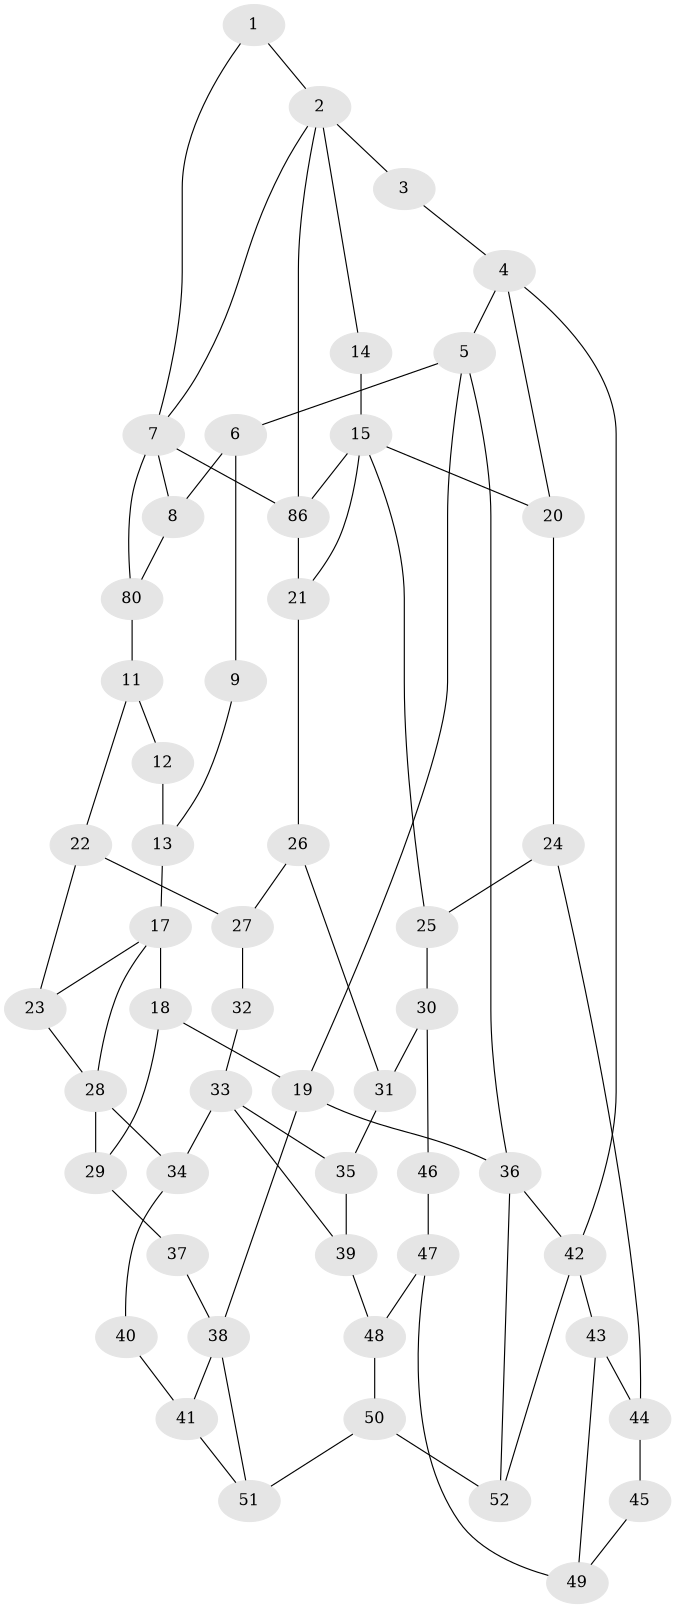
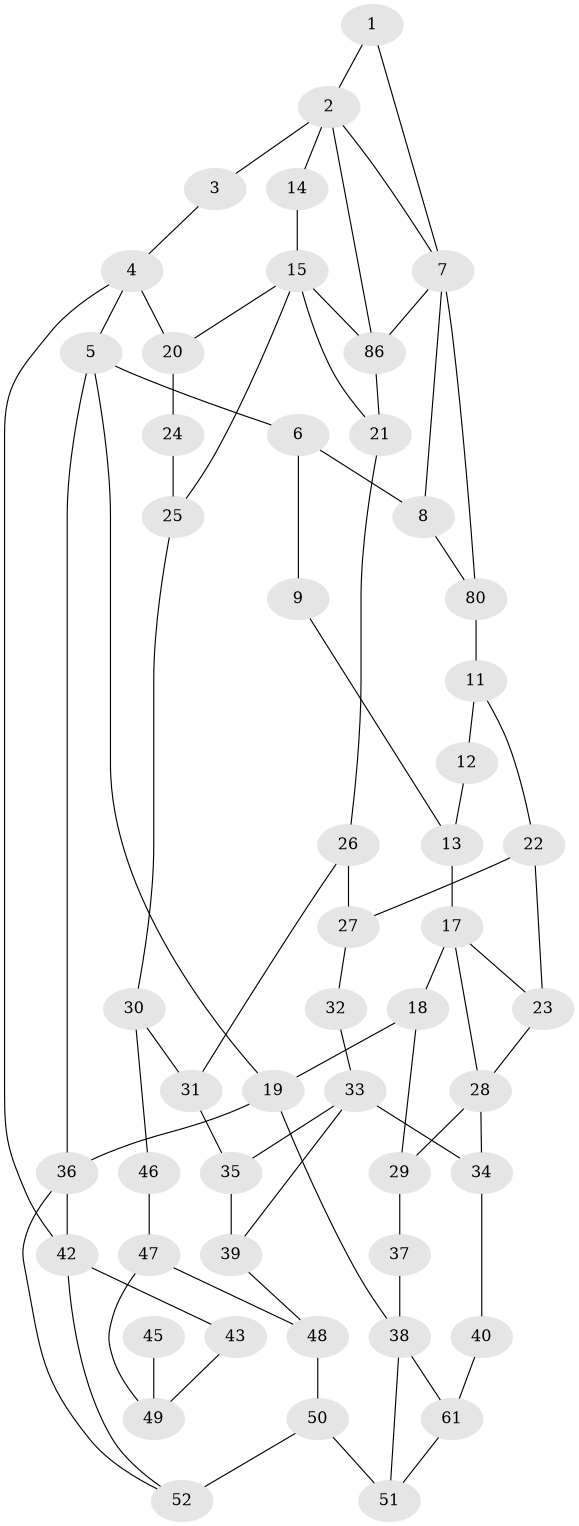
node "41": label "41" -> "61"
node "44": removed
